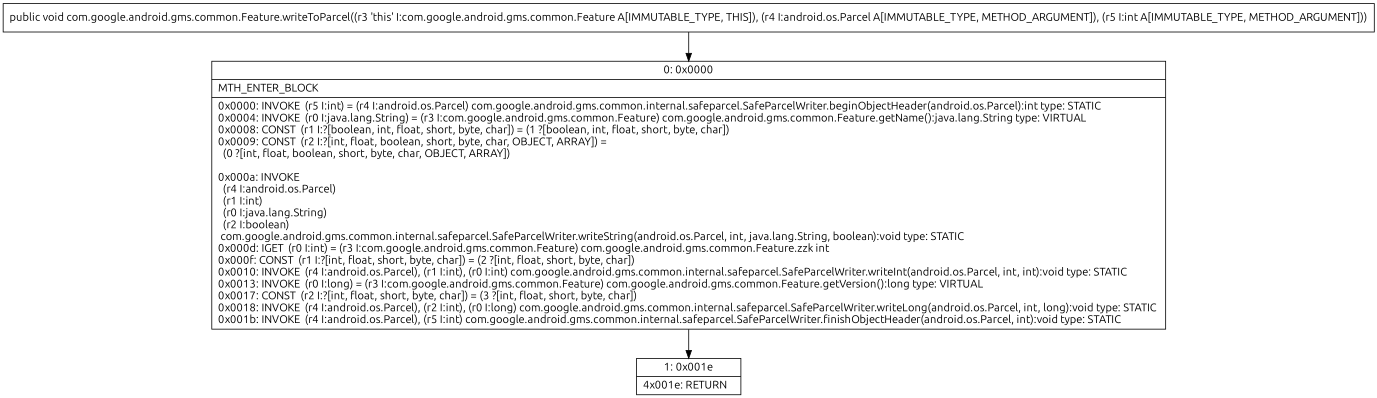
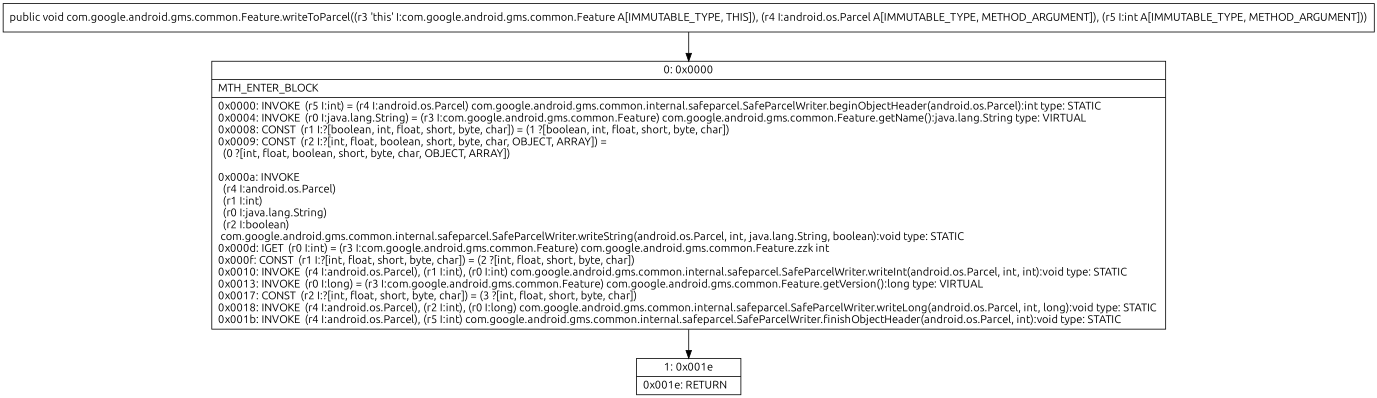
node "1: 0x001e": text "4x001e: RETURN" -> "0x001e: RETURN"
